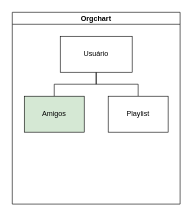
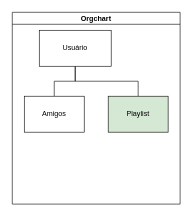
node "Usuário": moved (96, 54) -> (75, 48)
node "Amigos": fillcolor #d5e8d4 -> #ffffff
node "Playlist": fillcolor #ffffff -> #d5e8d4
